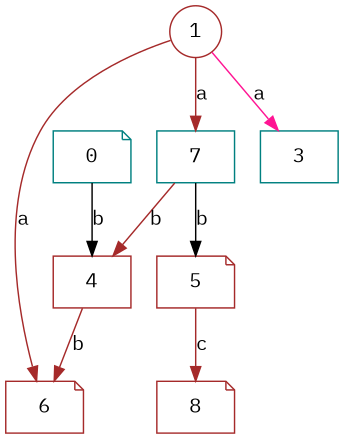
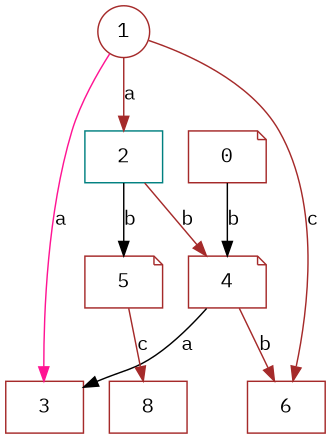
node "0": color teal -> brown
node "7": label "7" -> "2"
node "3": color teal -> brown
edge "1" -> "6": label "a" -> "c"
node "4": shape box -> note
edge "4" -> "3": added, label "a"
node "6": shape note -> box
node "8": shape note -> box
